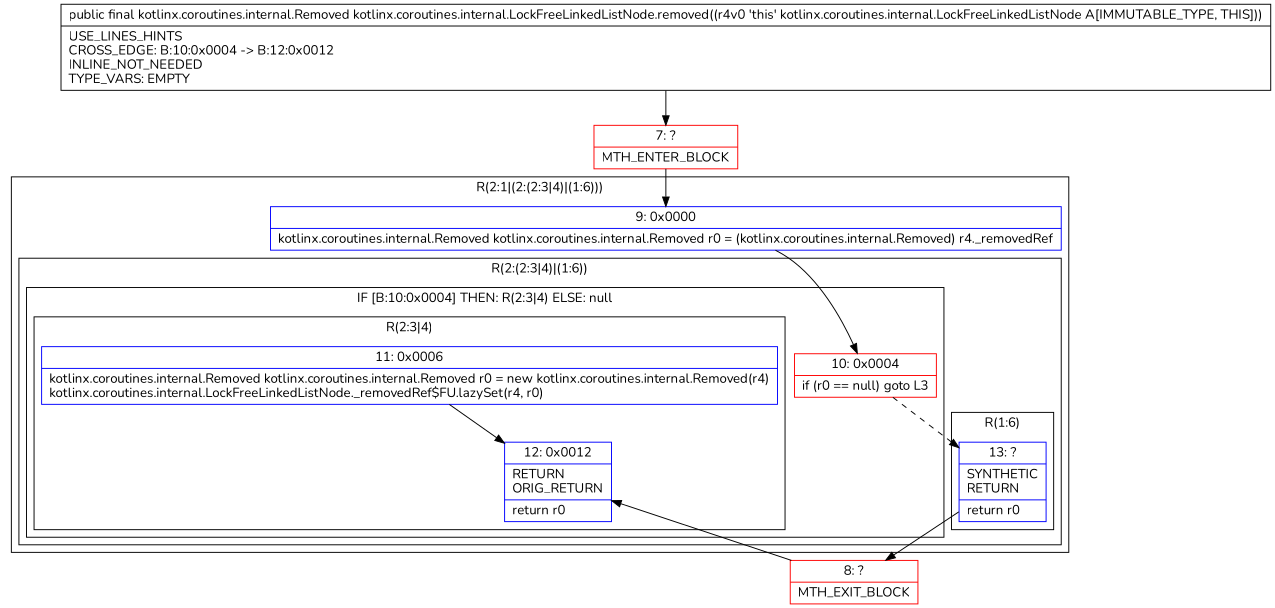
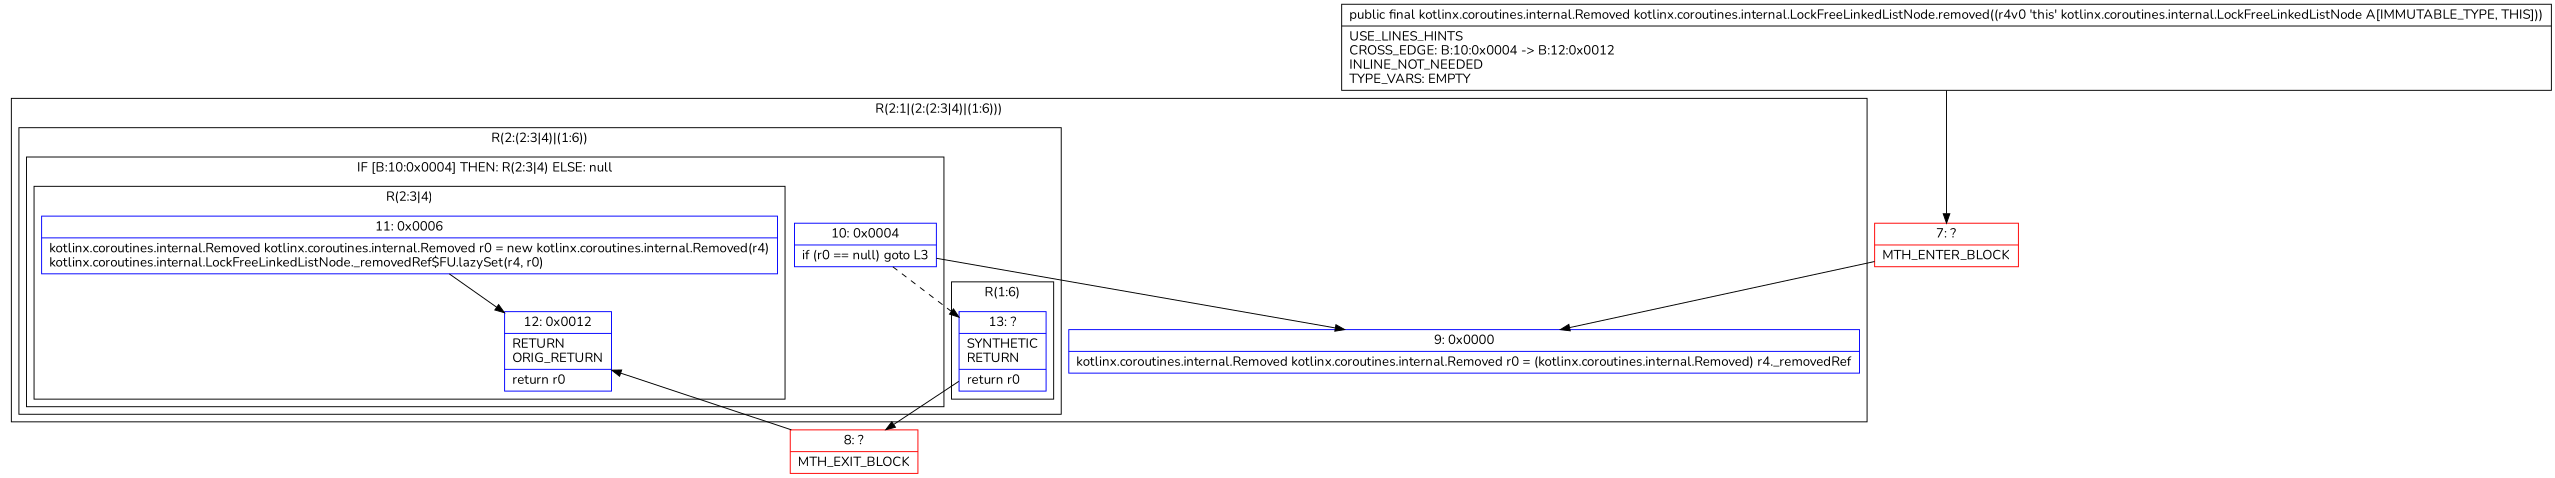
edge "9: 0x0000" -> "10: 0x0004": reversed
node "10: 0x0004": color red -> blue
